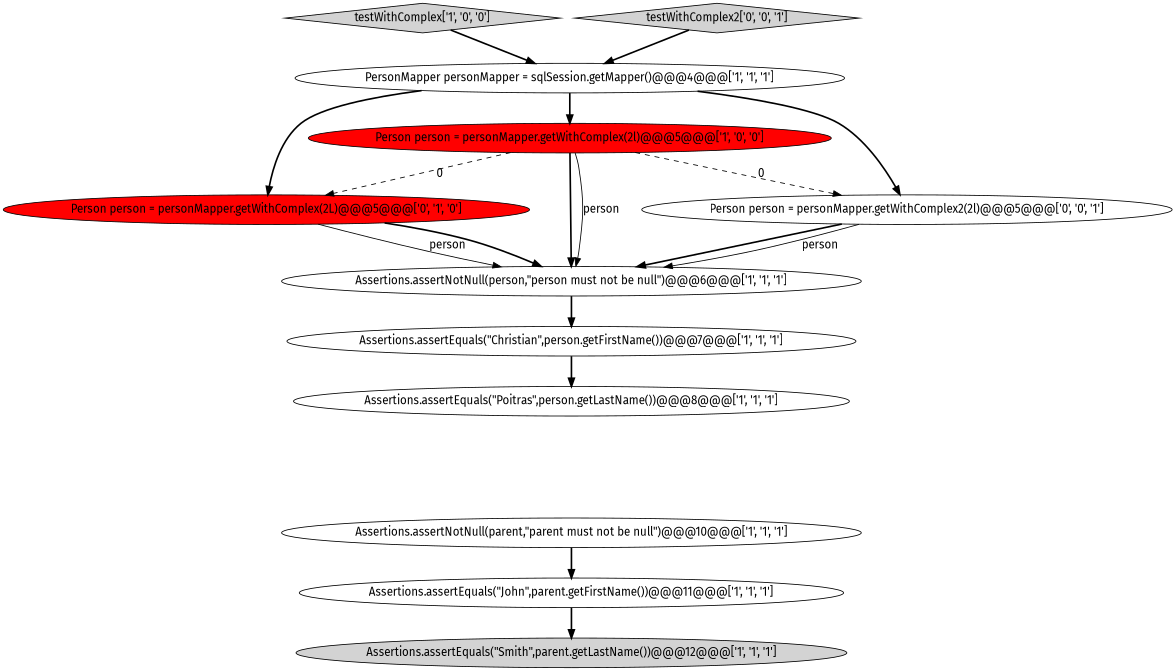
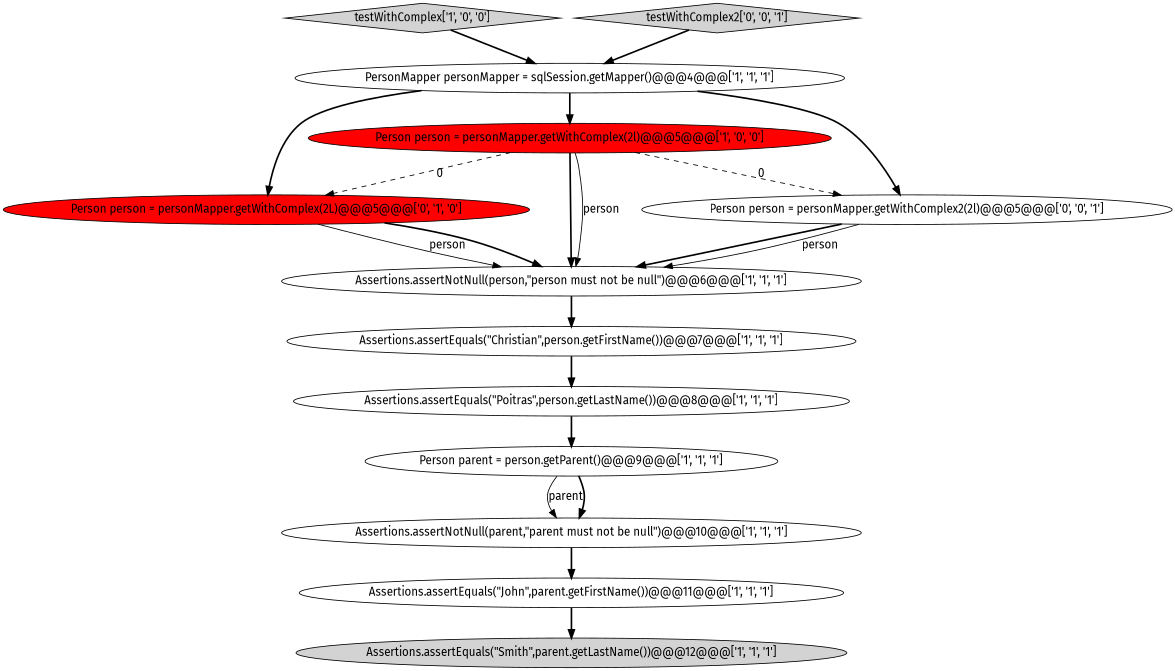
node "Person parent = person.getParent()@@@9@@@['1', '1', '1']": added
